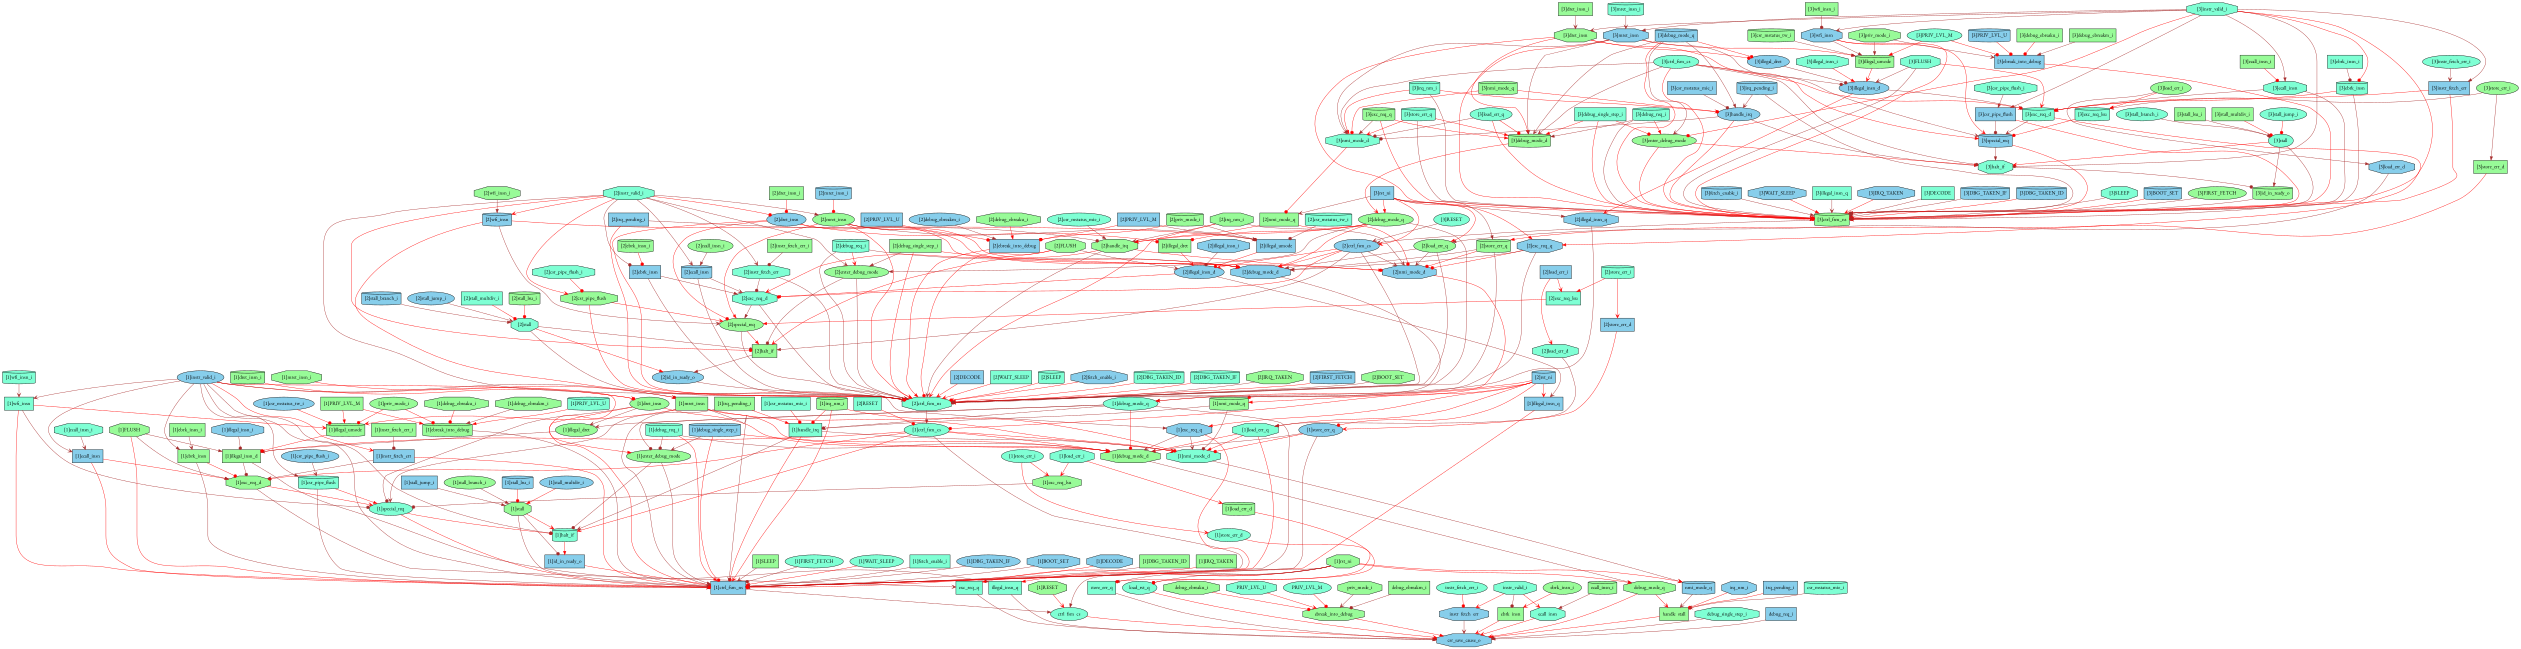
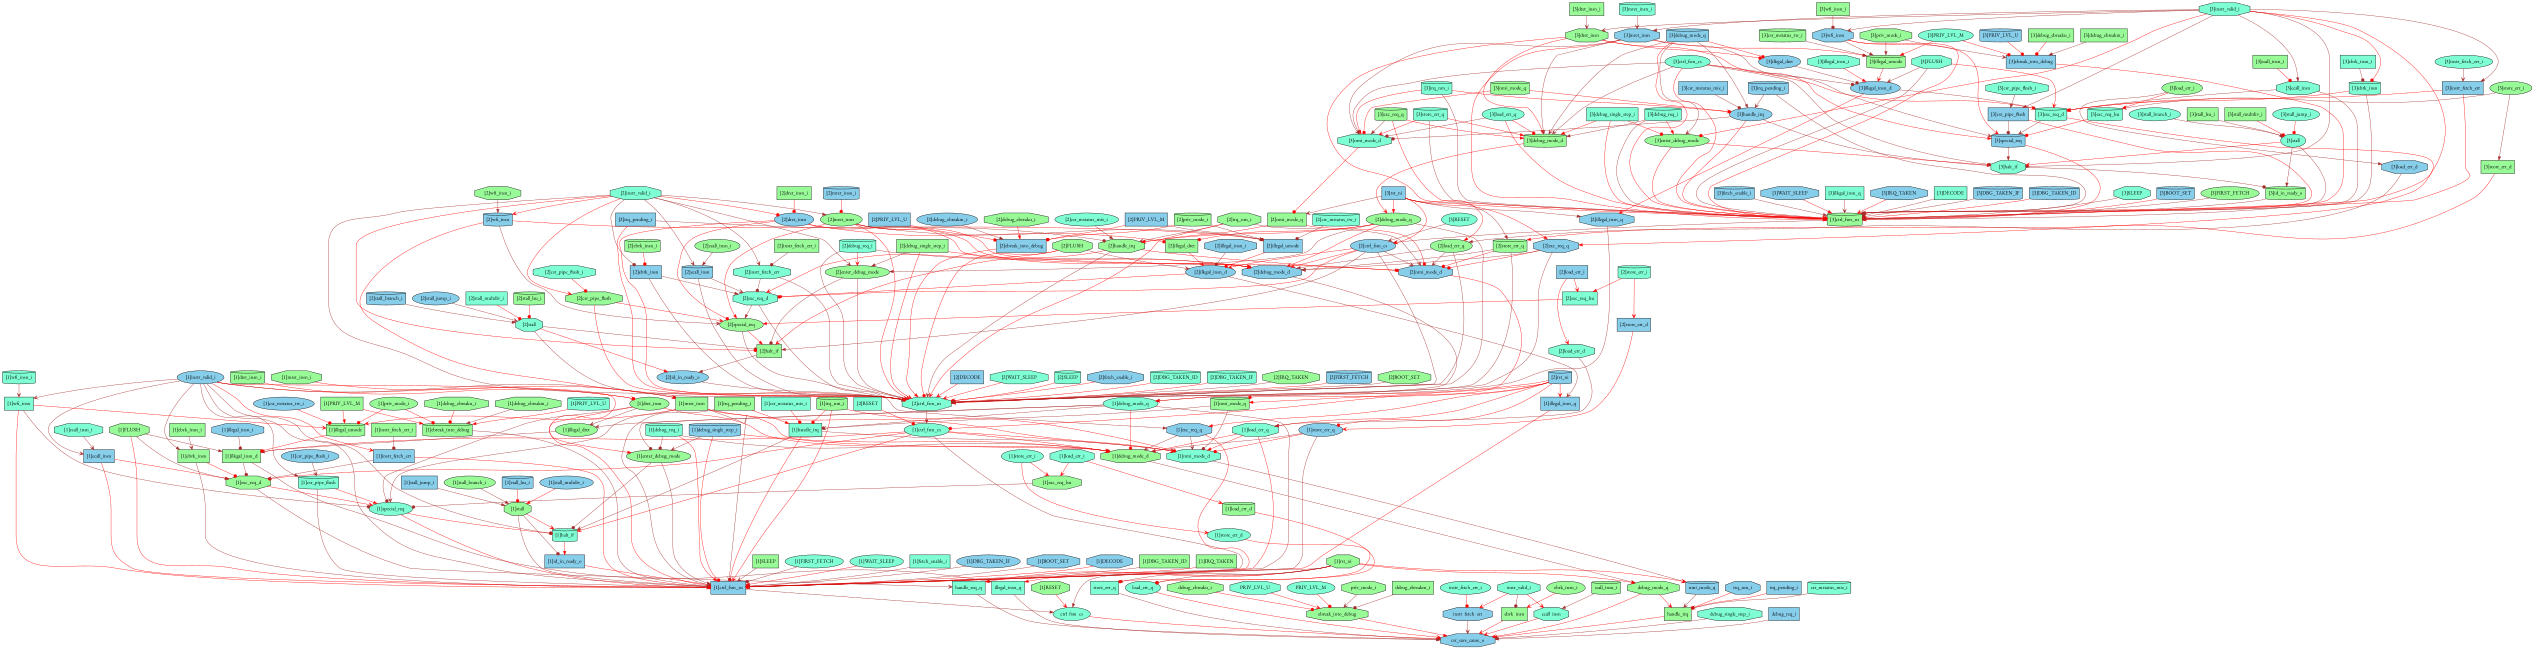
node "[2]WAIT_SLEEP": shape box -> octagon
node "exc_req_q": label "exc_req_q" -> "handle_req_q"
node "load_rst_q": label "load_rst_q" -> "load_err_q"
node "handle_stall": label "handle_stall" -> "handle_irq"
